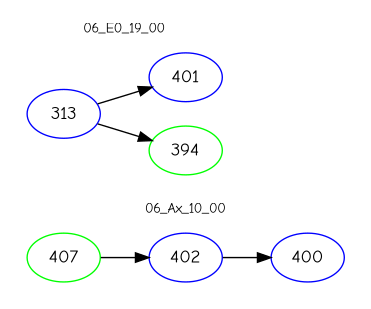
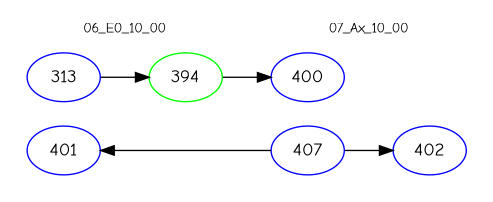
cluster "06_E0_19_00": label "06_E0_19_00" -> "06_E0_10_00"
edge "313" -> "401": now "407" -> "401"
cluster "06_Ax_10_00": label "06_Ax_10_00" -> "07_Ax_10_00"
node "407": color green -> blue
edge "402" -> "400": now "394" -> "400"
